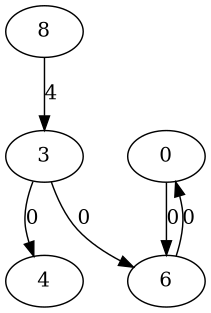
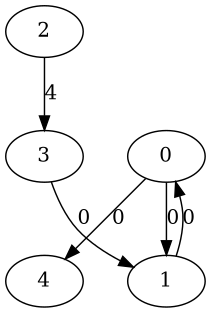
node "8": label "8" -> "2"
edge "3" -> "4": now "0" -> "4"
node "6": label "6" -> "1"
